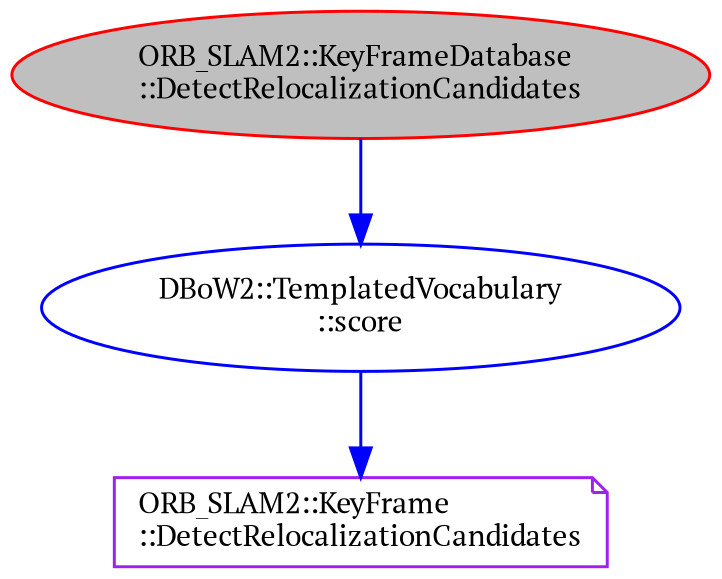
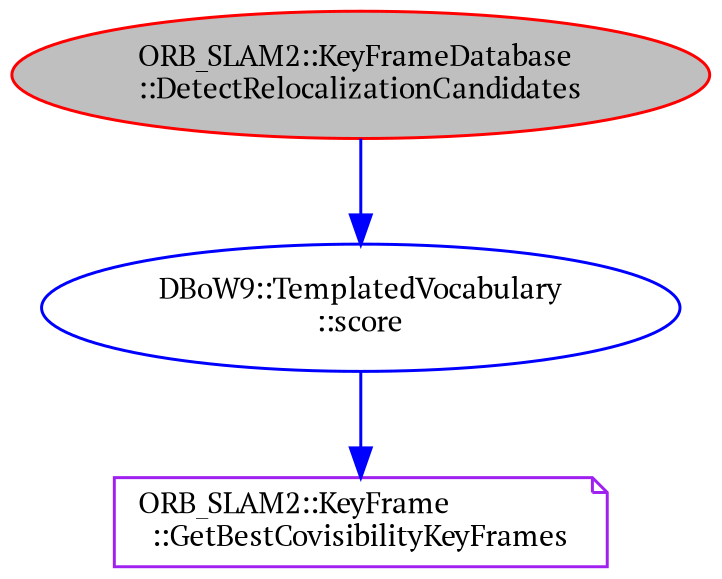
node "DBoW2::TemplatedVocabulary ::score": label "DBoW2::TemplatedVocabulary ::score" -> "DBoW9::TemplatedVocabulary ::score"
node "ORB_SLAM2::KeyFrame ::DetectRelocalizationCandidates": label "ORB_SLAM2::KeyFrame ::DetectRelocalizationCandidates" -> "ORB_SLAM2::KeyFrame ::GetBestCovisibilityKeyFrames"
